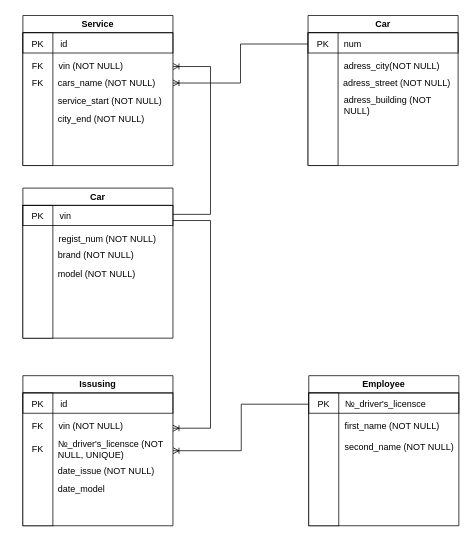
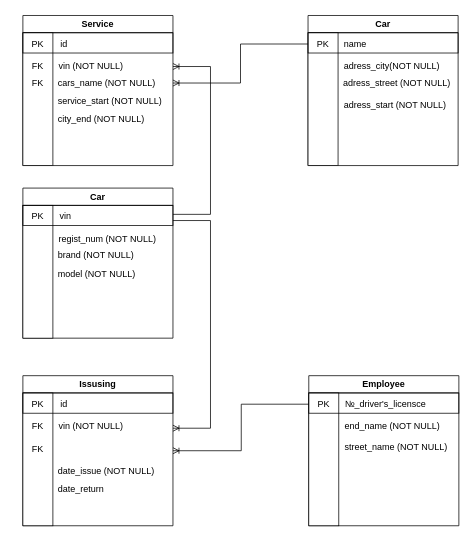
node "num": label "num" -> "name"
node "adress_building (NOT NULL)": label "adress_building (NOT NULL)" -> "adress_start (NOT NULL)"
node "first_name (NOT NULL)": label "first_name (NOT NULL)" -> "end_name (NOT NULL)"
node "second_name (NOT NULL)": label "second_name (NOT NULL)" -> "street_name (NOT NULL)"
node "№_driver's_licensce (NOT NULL, UNIQUE)": removed
node "date_model": label "date_model" -> "date_return"
